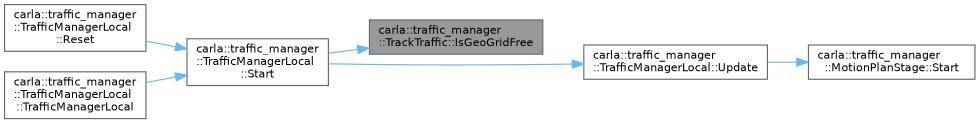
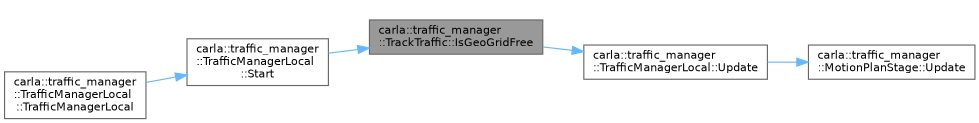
node "carla::traffic_manager ::TrafficManagerLocal ::Reset": removed
node "carla::traffic_manager ::MotionPlanStage::Start": label "carla::traffic_manager ::MotionPlanStage::Start" -> "carla::traffic_manager ::MotionPlanStage::Update"
edge "carla::traffic_manager ::TrafficManagerLocal ::Start" -> "carla::traffic_manager ::TrafficManagerLocal::Update": now "carla::traffic_manager ::TrackTraffic::IsGeoGridFree" -> "carla::traffic_manager ::TrafficManagerLocal::Update"
